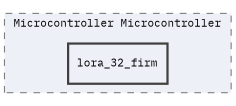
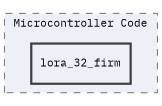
cluster "Microcontroller Microcontroller": label "Microcontroller Microcontroller" -> "Microcontroller Code"
